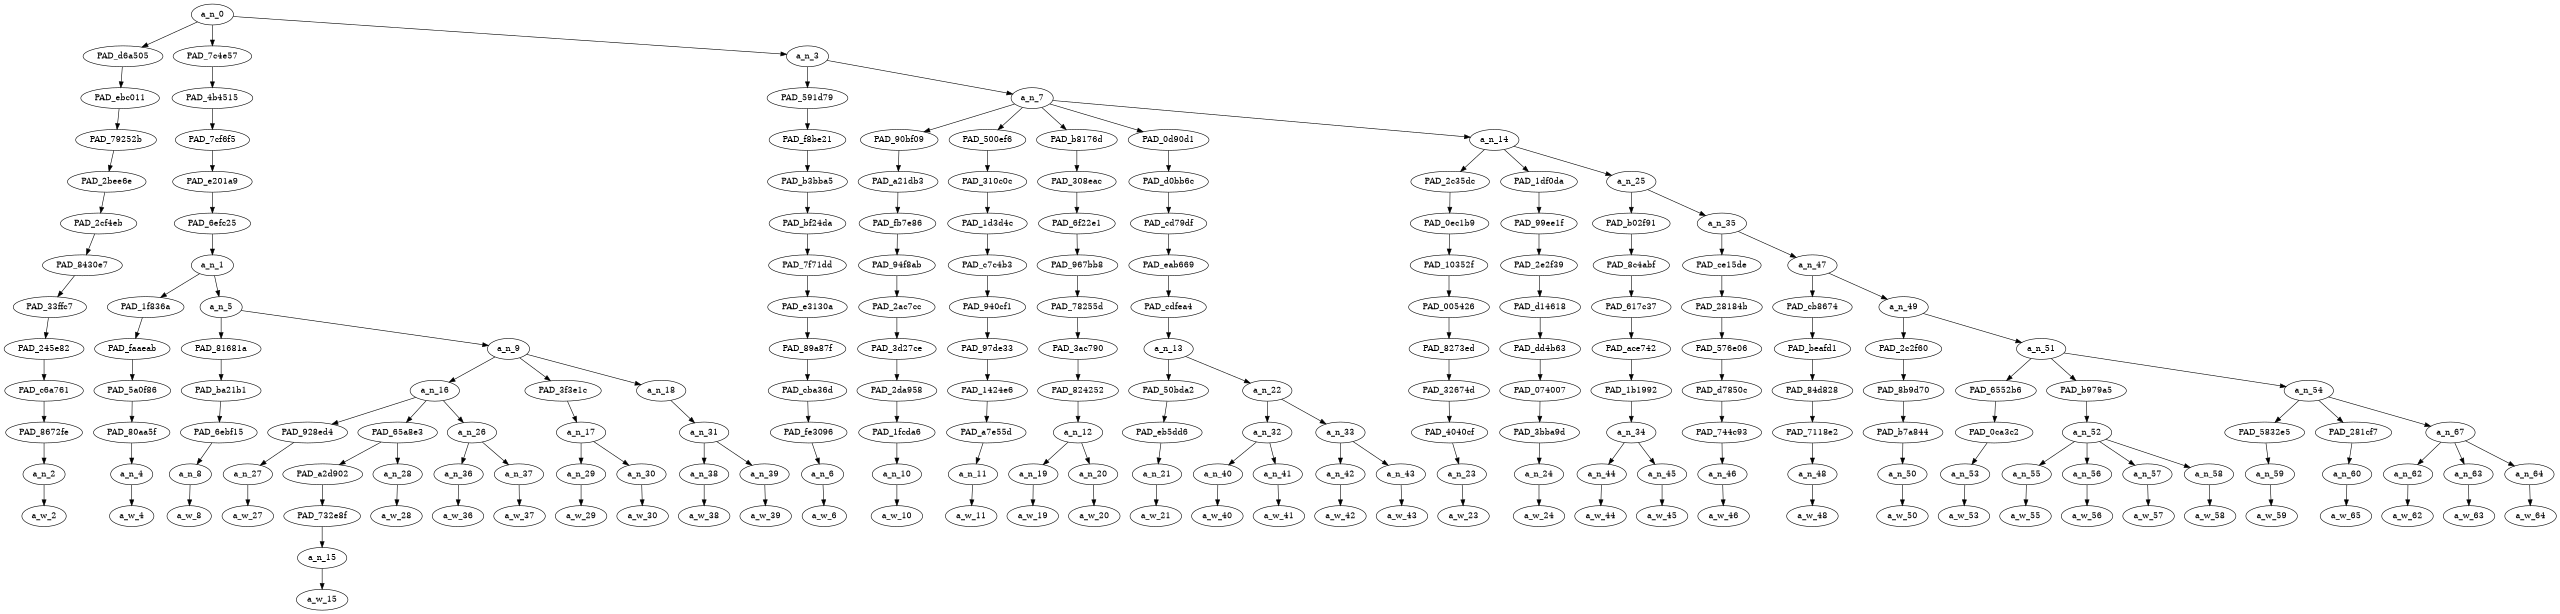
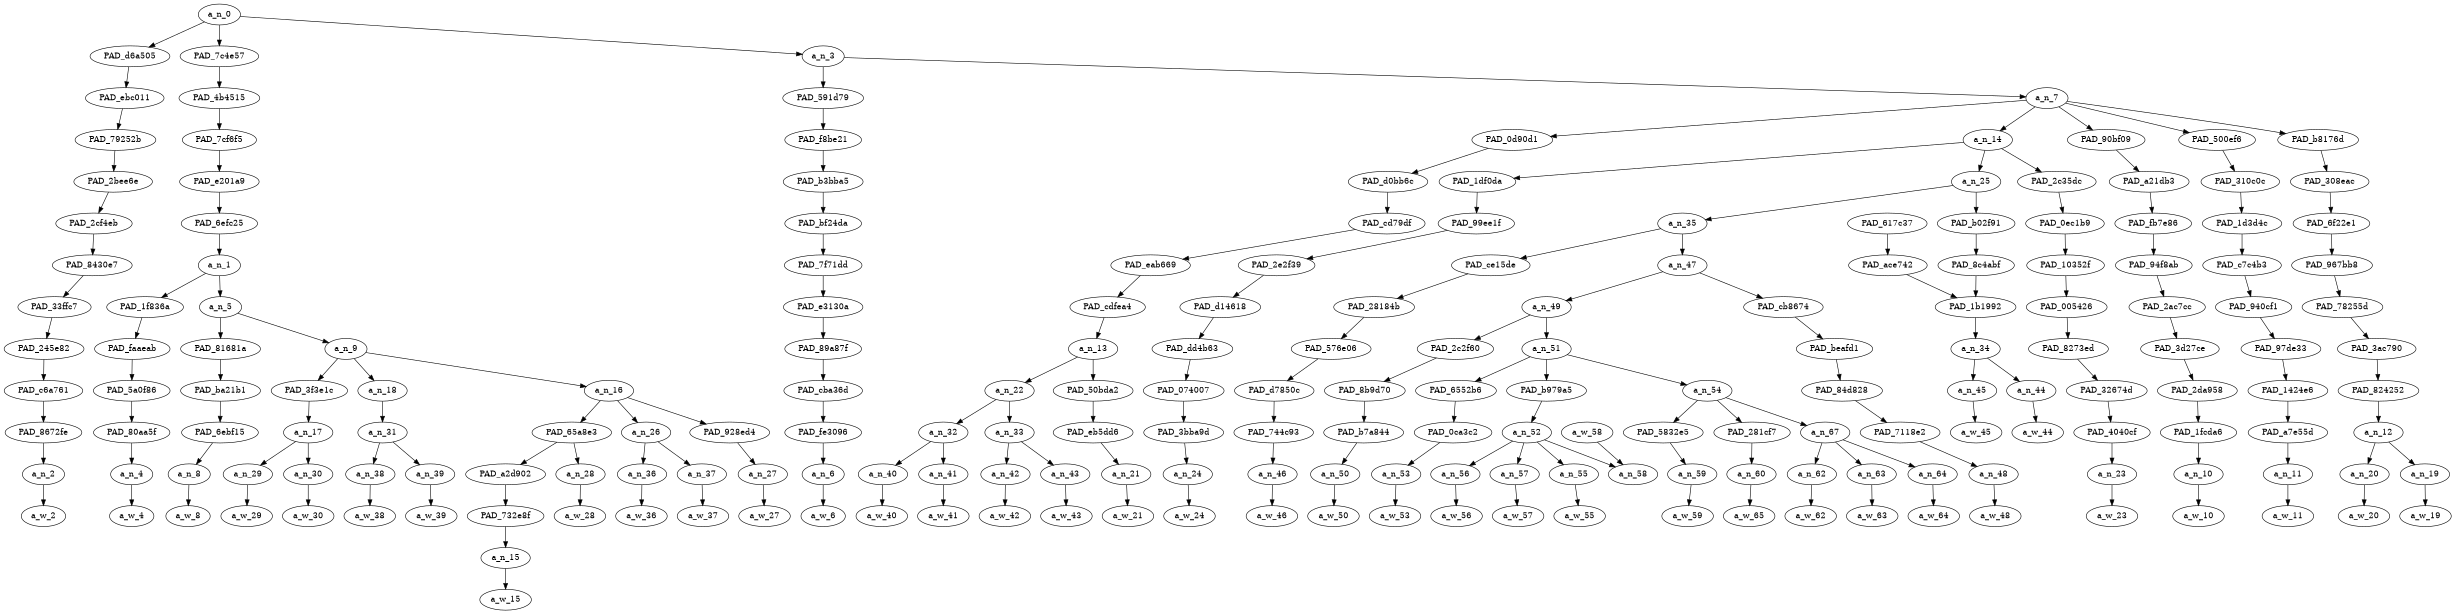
edge "PAD_8c4abf" -> "PAD_617c37": now "PAD_8c4abf" -> "PAD_1b1992"
edge "a_n_58" -> "a_w_58": reversed
